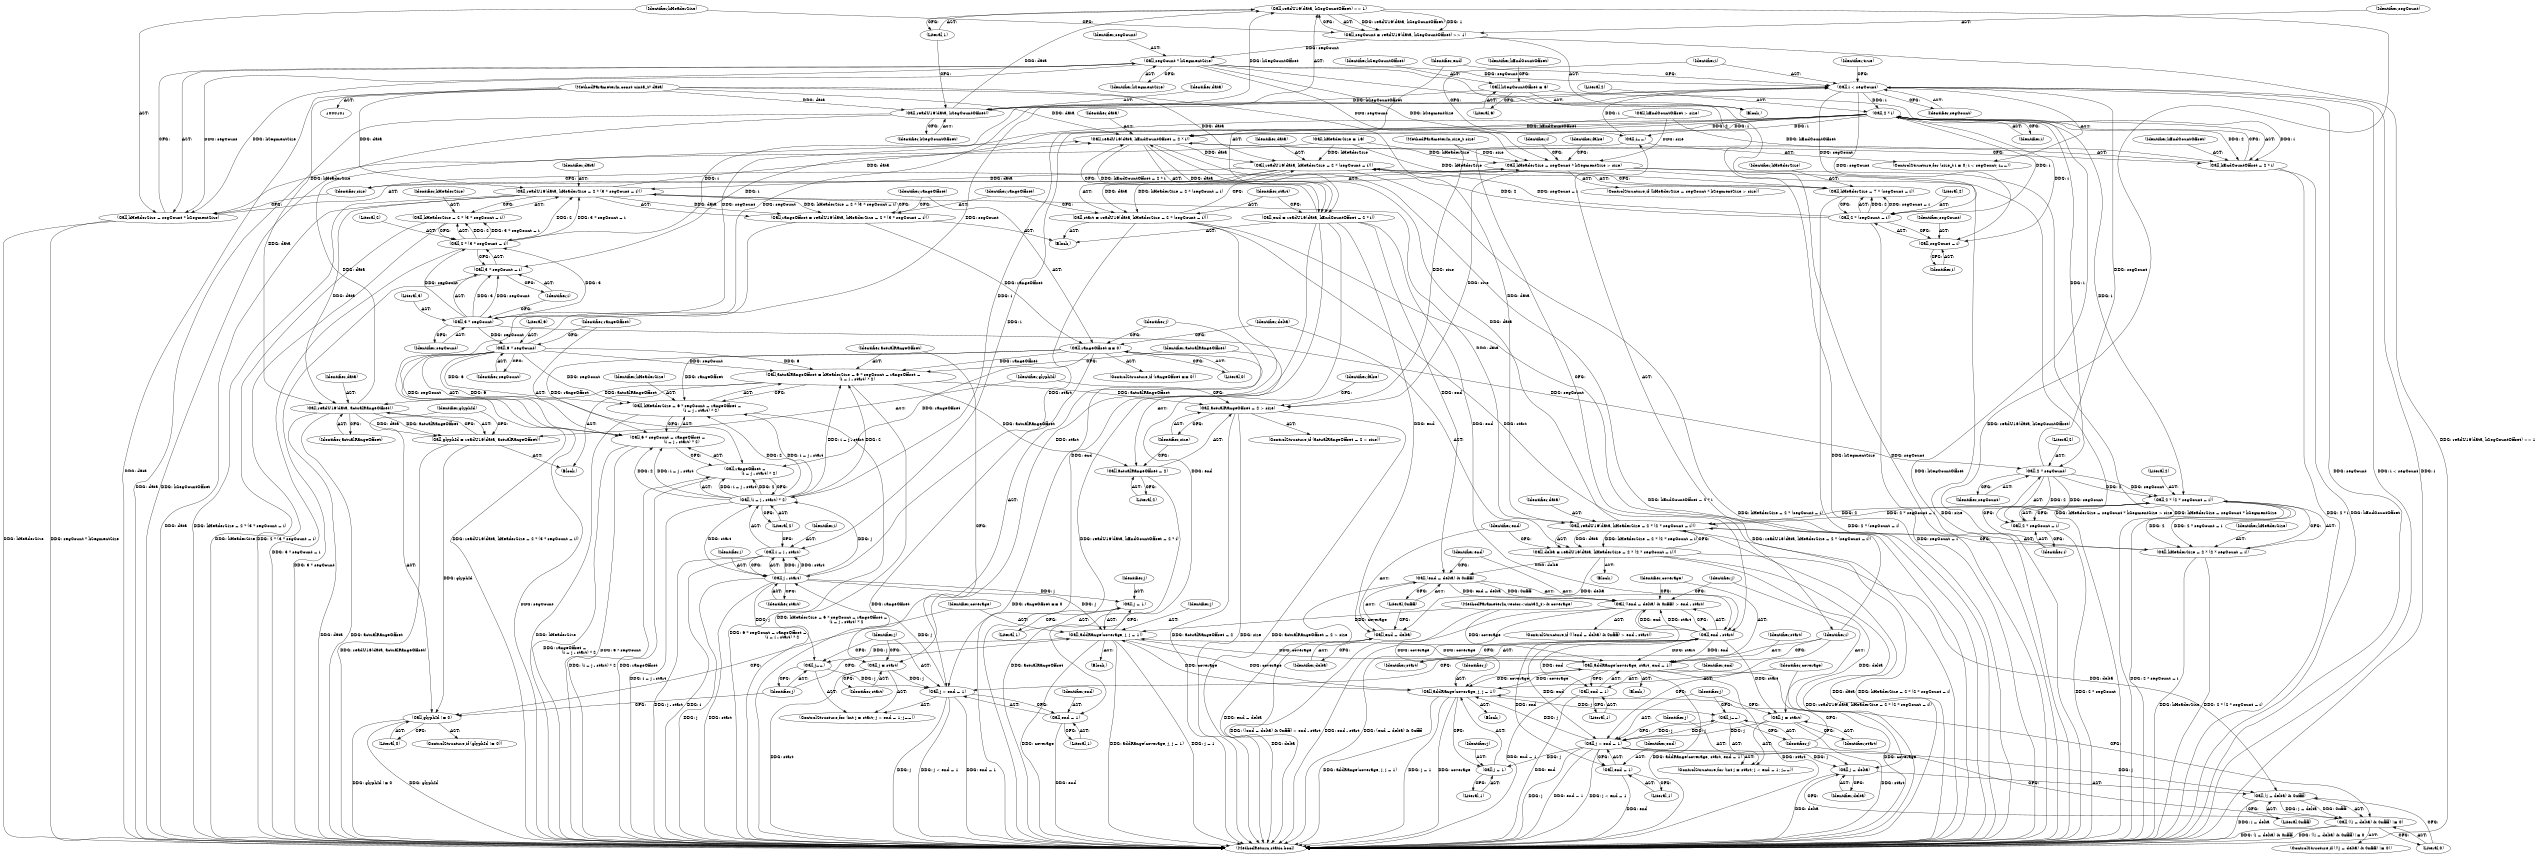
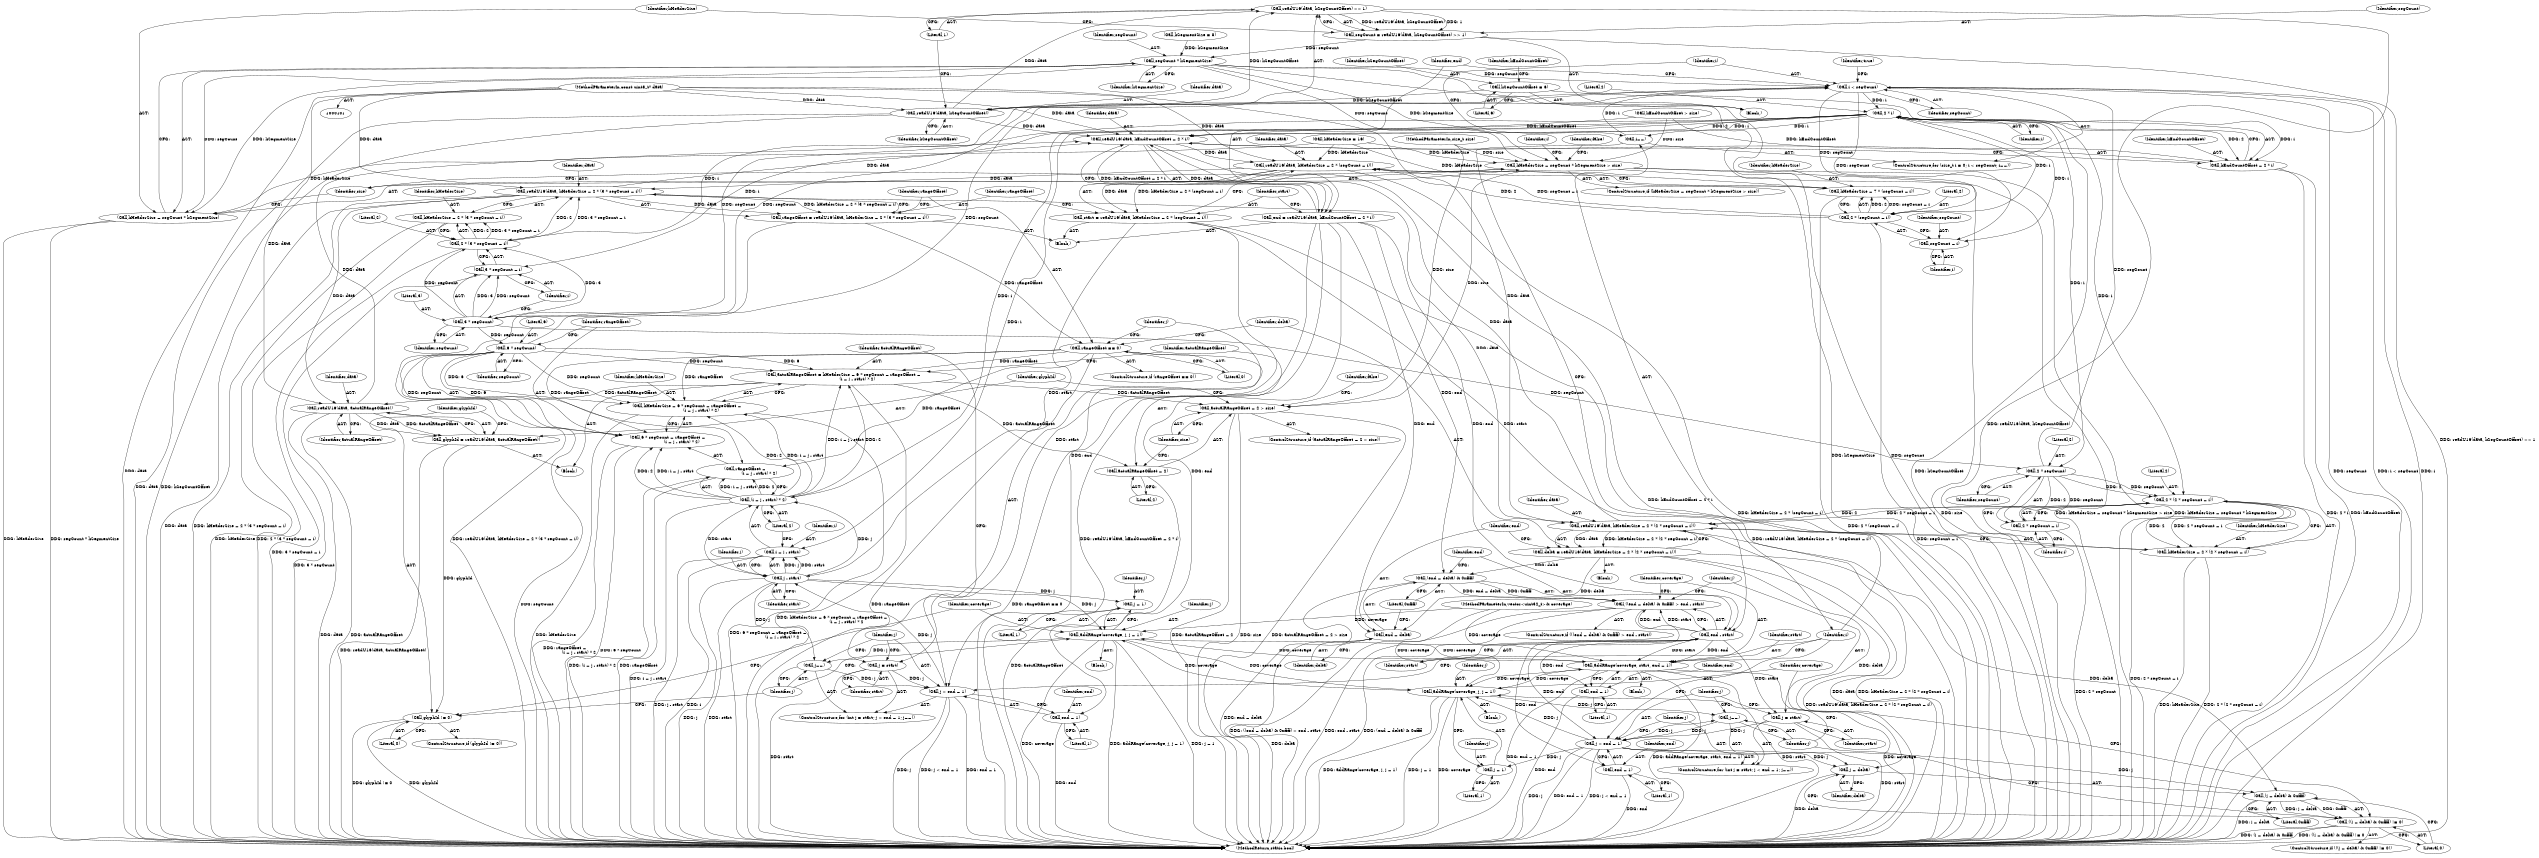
node "(Call,kSegmentSize = 8)": added
edge "(Call,readU16(data, kSegCountOffset))" -> "(Call,readU16(data, kEndCountOffset + 2 * i))": added, label "DDG: data"
edge "(Call,6 * segCount + rangeOffset + (i + j - start) * 2)" -> "(Call,rangeOffset + (i + j - start) * 2)": removed, label "CFG:"
